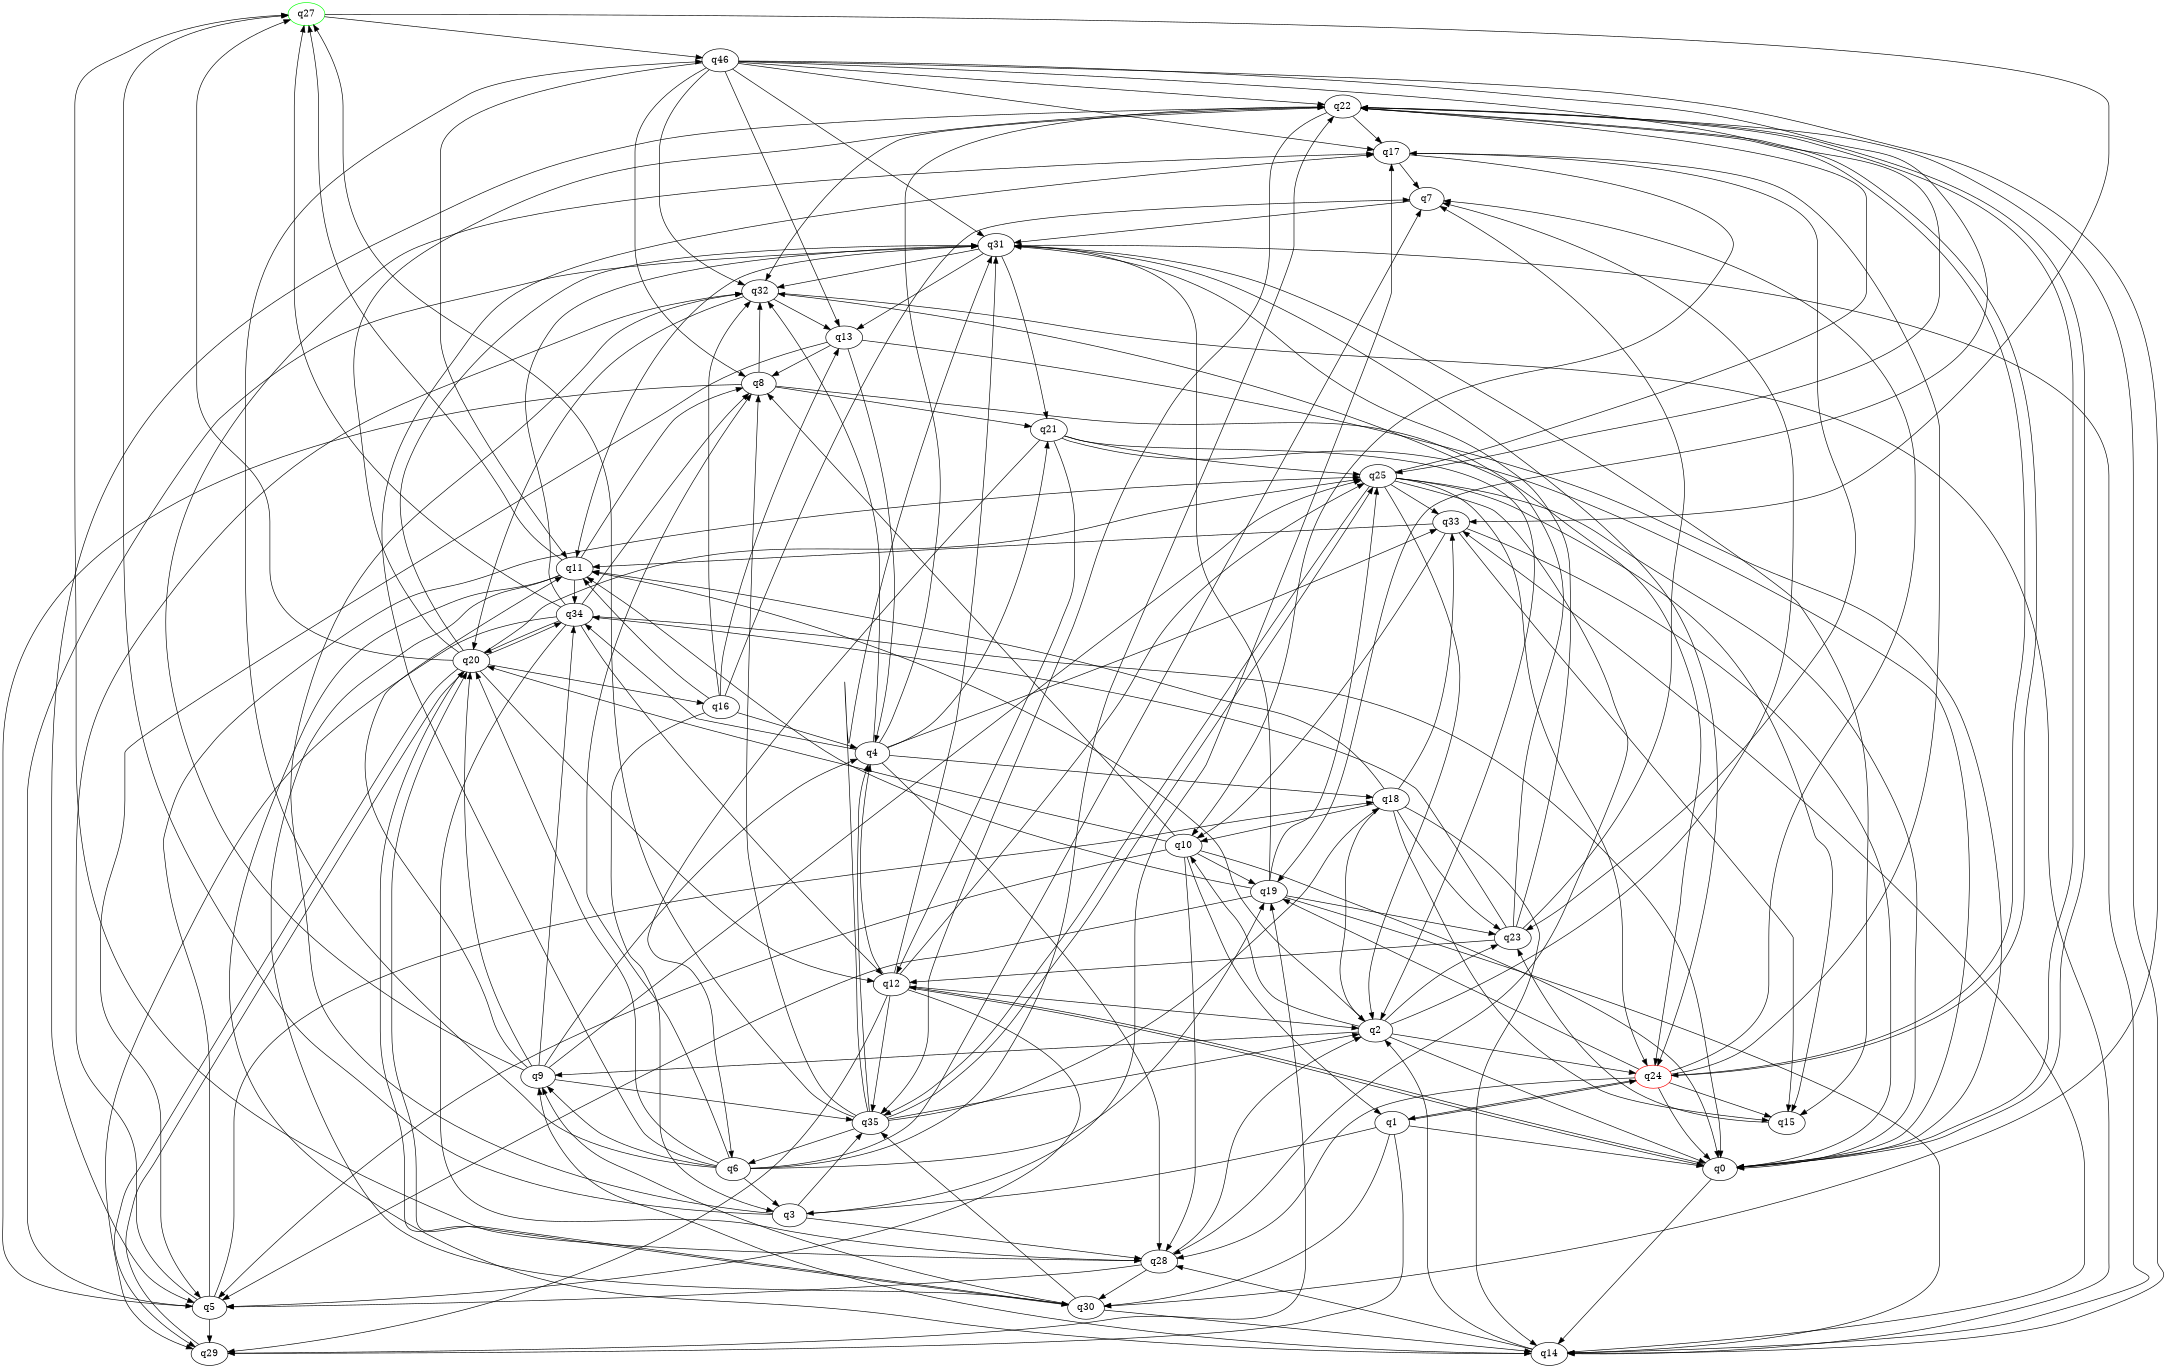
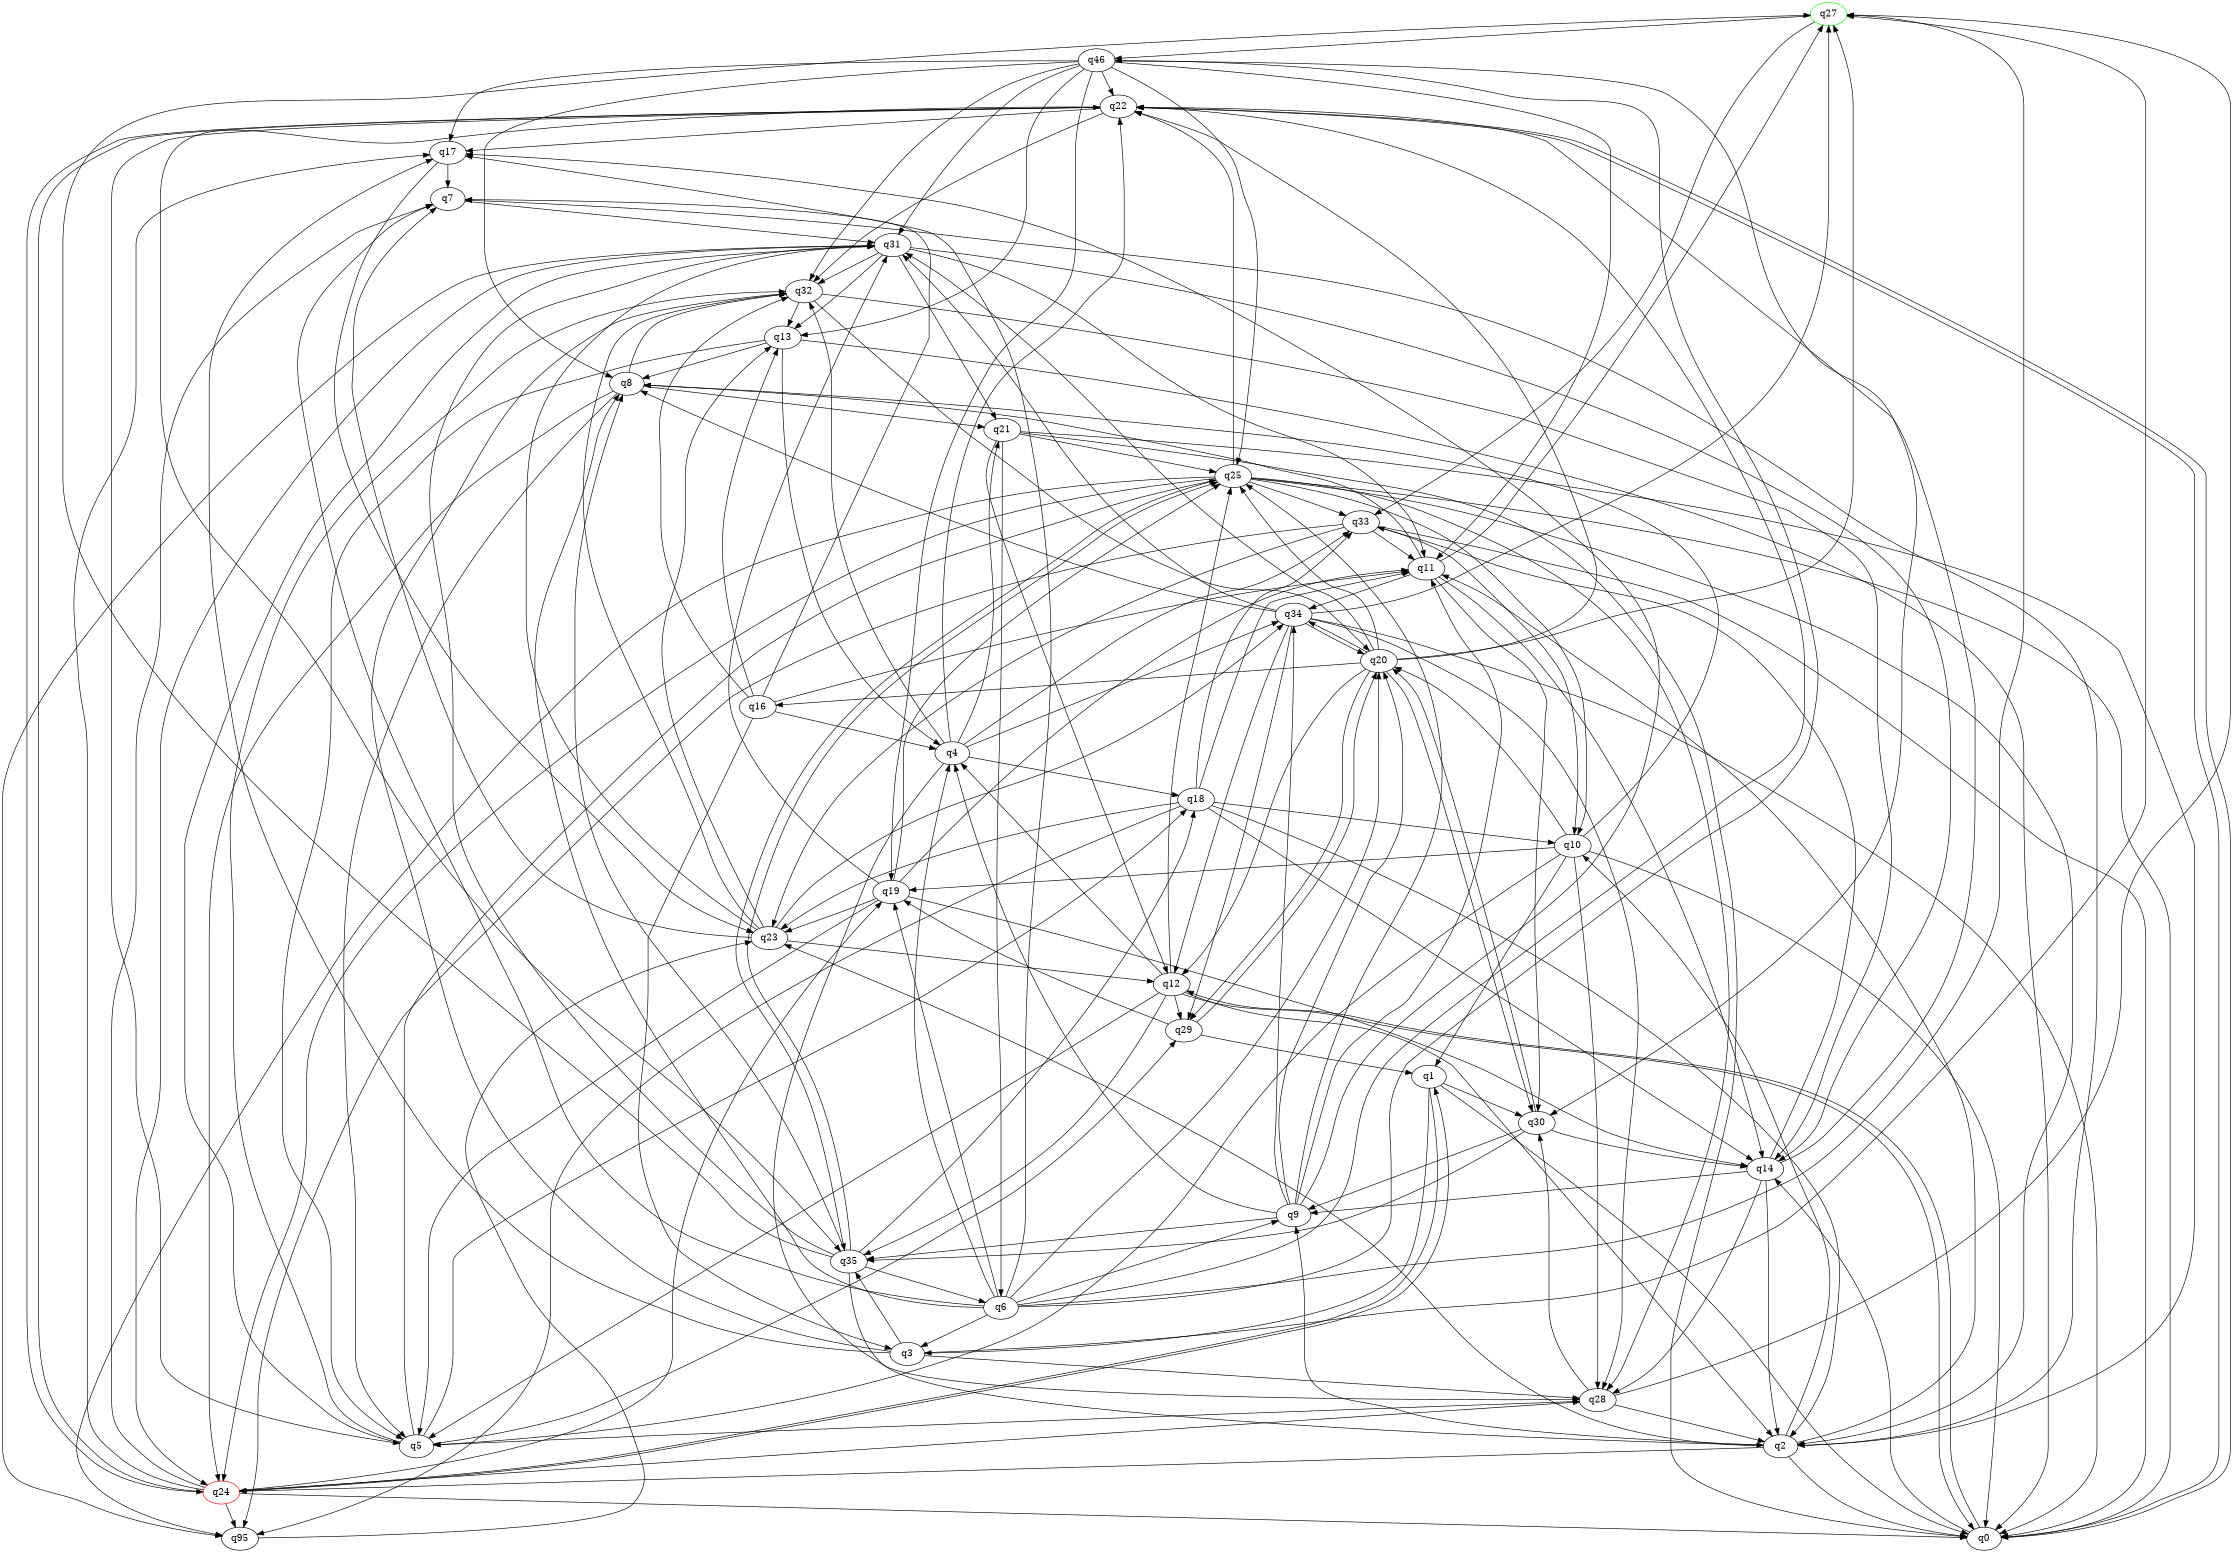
edge "q17" -> "q10": now "q25" -> "q10"
edge "q12" -> "q31": removed
edge "q23" -> "q13": added
edge "q33" -> "q23": added
edge "q35" -> "q4": now "q6" -> "q4"
edge "q6" -> "q27": added
node "q15": label "q15" -> "q95"
edge "q1" -> "q29": reversed
